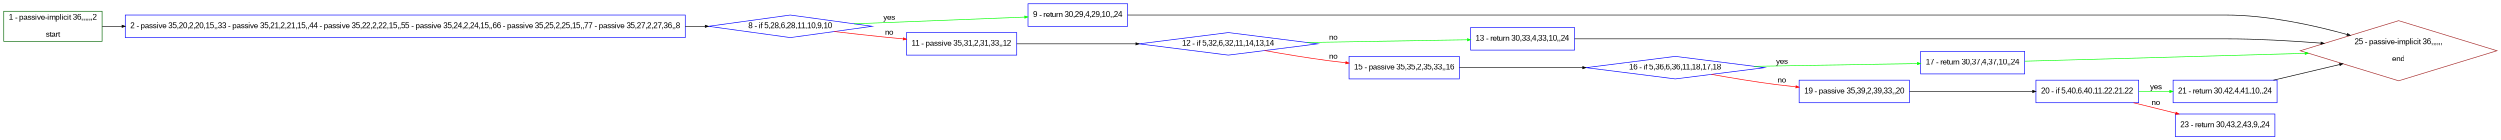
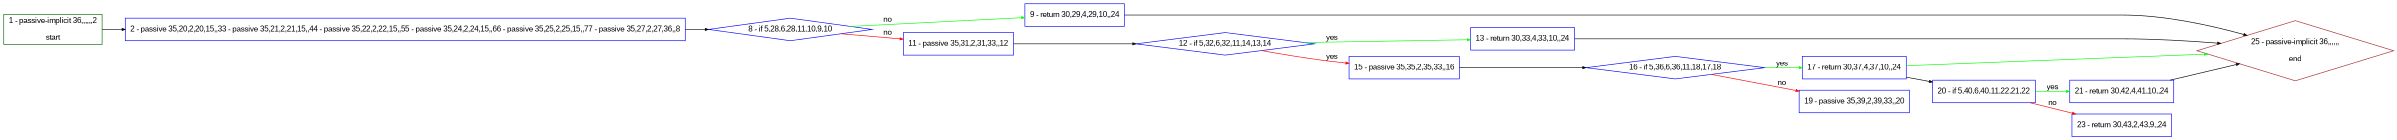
edge "8 - if 5,28,6,28,11,10,9,10" -> "9 - return 30,29,4,29,10,,24": label "yes" -> "no"
edge "12 - if 5,32,6,32,11,14,13,14" -> "13 - return 30,33,4,33,10,,24": label "no" -> "yes"
edge "12 - if 5,32,6,32,11,14,13,14" -> "15 - passive 35,35,2,35,33,,16": label "no" -> "yes"
edge "19 - passive 35,39,2,39,33,,20" -> "20 - if 5,40,6,40,11,22,21,22": now "17 - return 30,37,4,37,10,,24" -> "20 - if 5,40,6,40,11,22,21,22"
